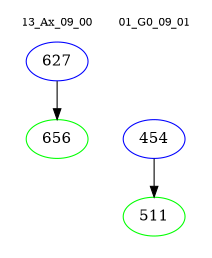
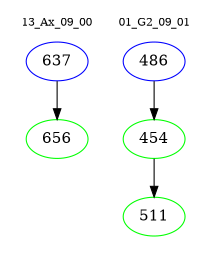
cluster "01_G0_09_01": label "01_G0_09_01" -> "01_G2_09_01"
node "627": label "627" -> "637"
node "486": added
node "454": color blue -> green
